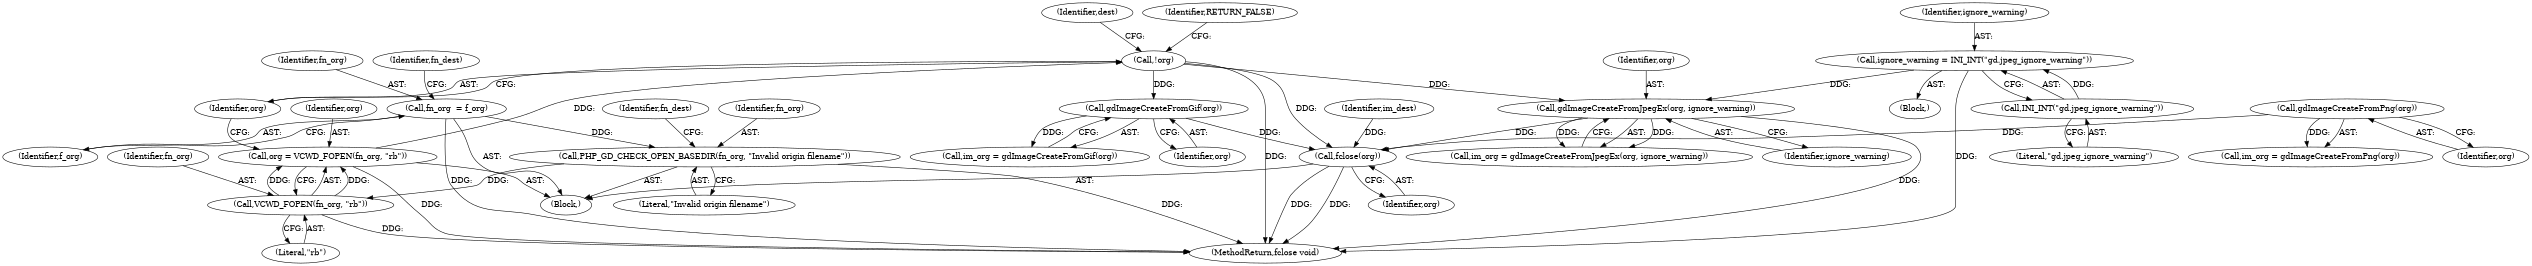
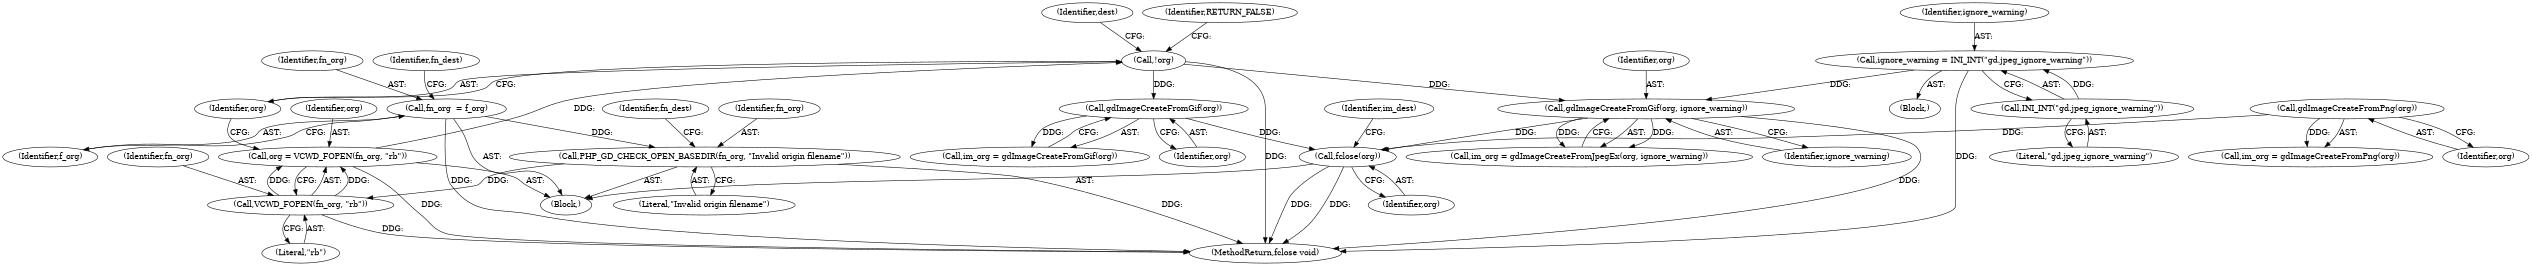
edge "(Call,!org)" -> "(Call,fclose(org))": removed, label "DDG:"
node "(Call,gdImageCreateFromJpegEx(org, ignore_warning))": label "(Call,gdImageCreateFromJpegEx(org, ignore_warning))" -> "(Call,gdImageCreateFromGif(org, ignore_warning))"
edge "(Identifier,im_dest)" -> "(Call,fclose(org))": label "DDG: " -> "CFG: "
